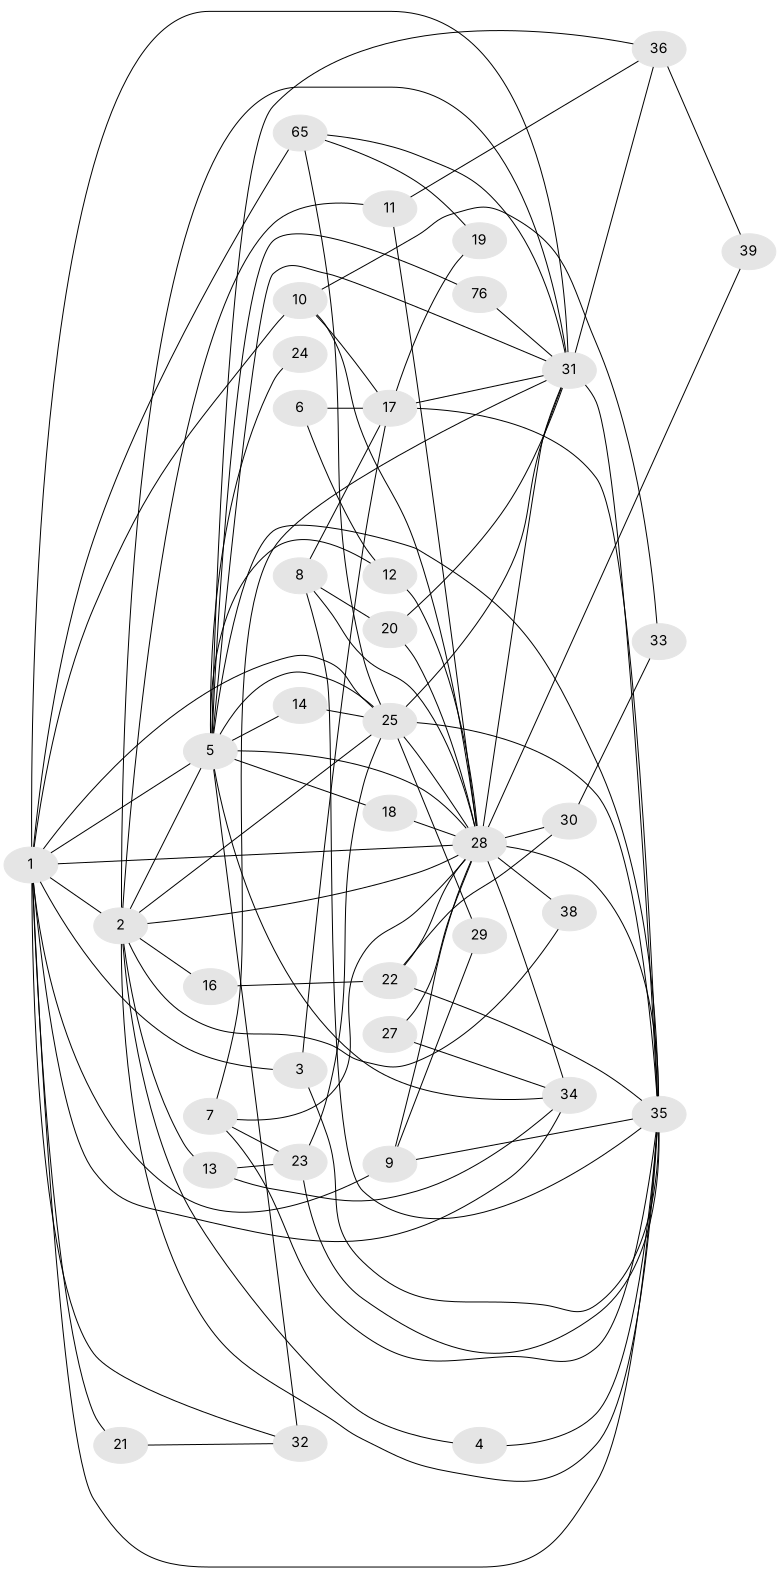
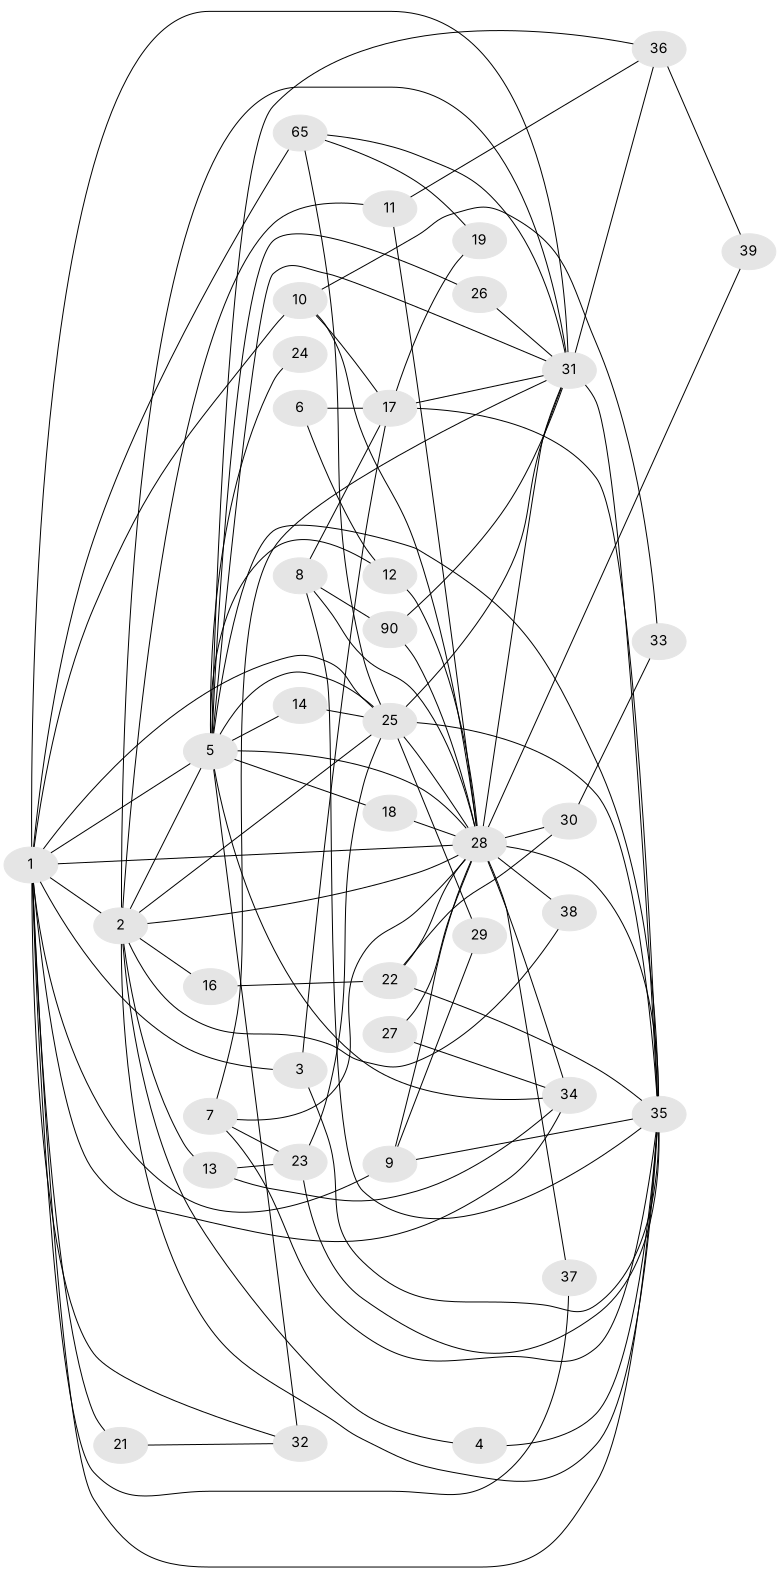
node "76": label "76" -> "26"
node "20": label "20" -> "90"
node "37": added
